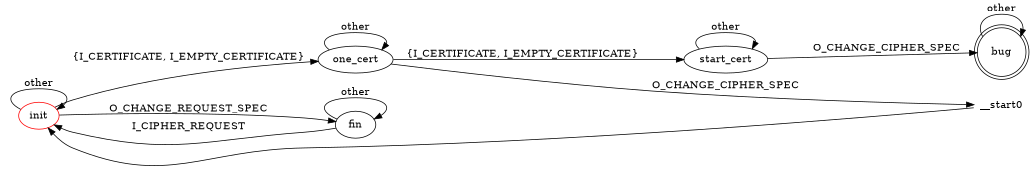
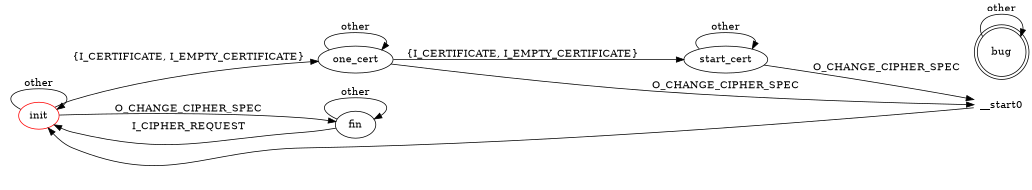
edge "start_cert" -> "bug": now "start_cert" -> "__start0"
edge "init" -> "fin": label "O_CHANGE_REQUEST_SPEC" -> "O_CHANGE_CIPHER_SPEC"
